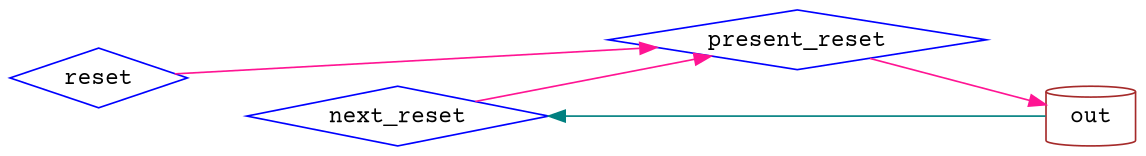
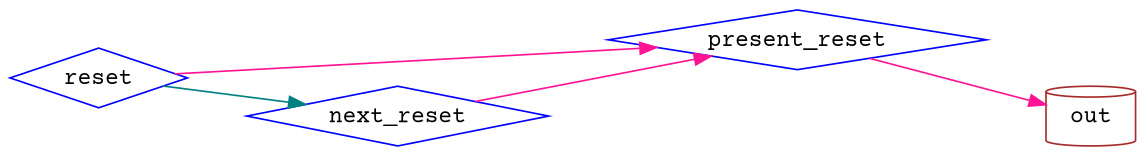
edge "out" -> "next_reset": now "reset" -> "next_reset"
